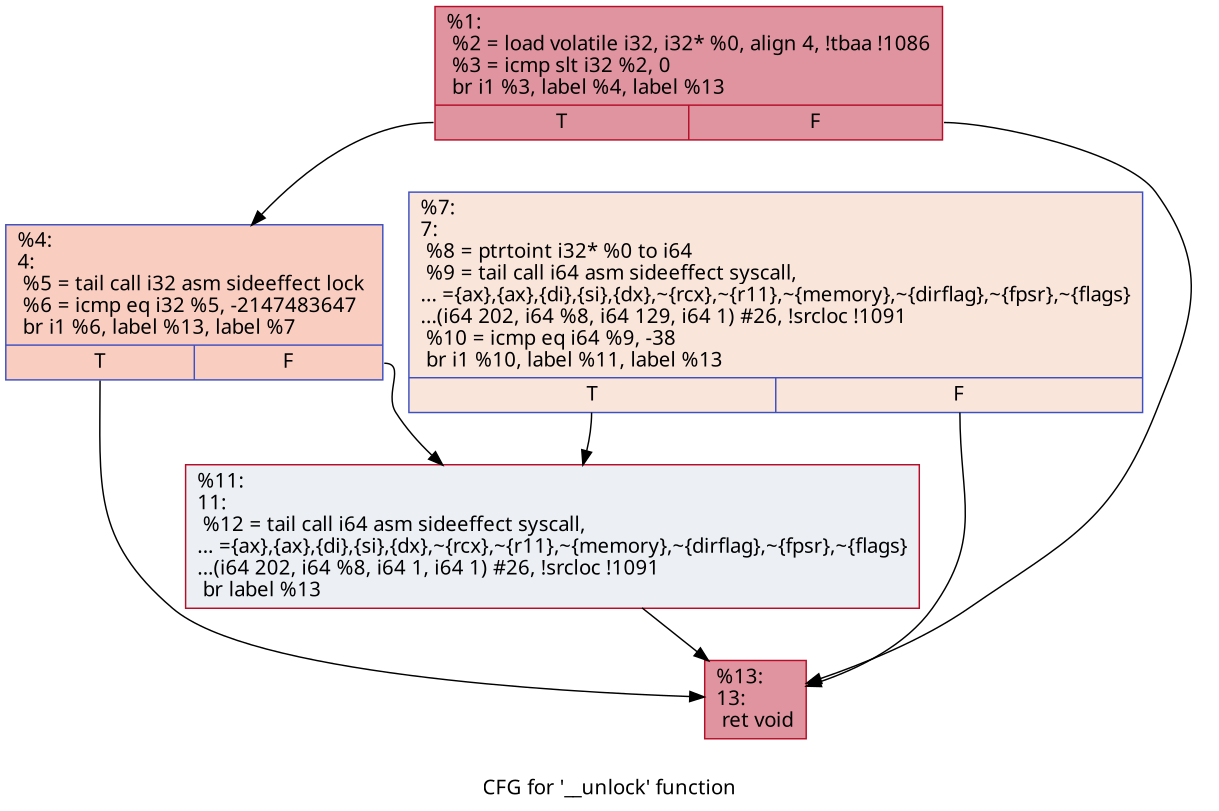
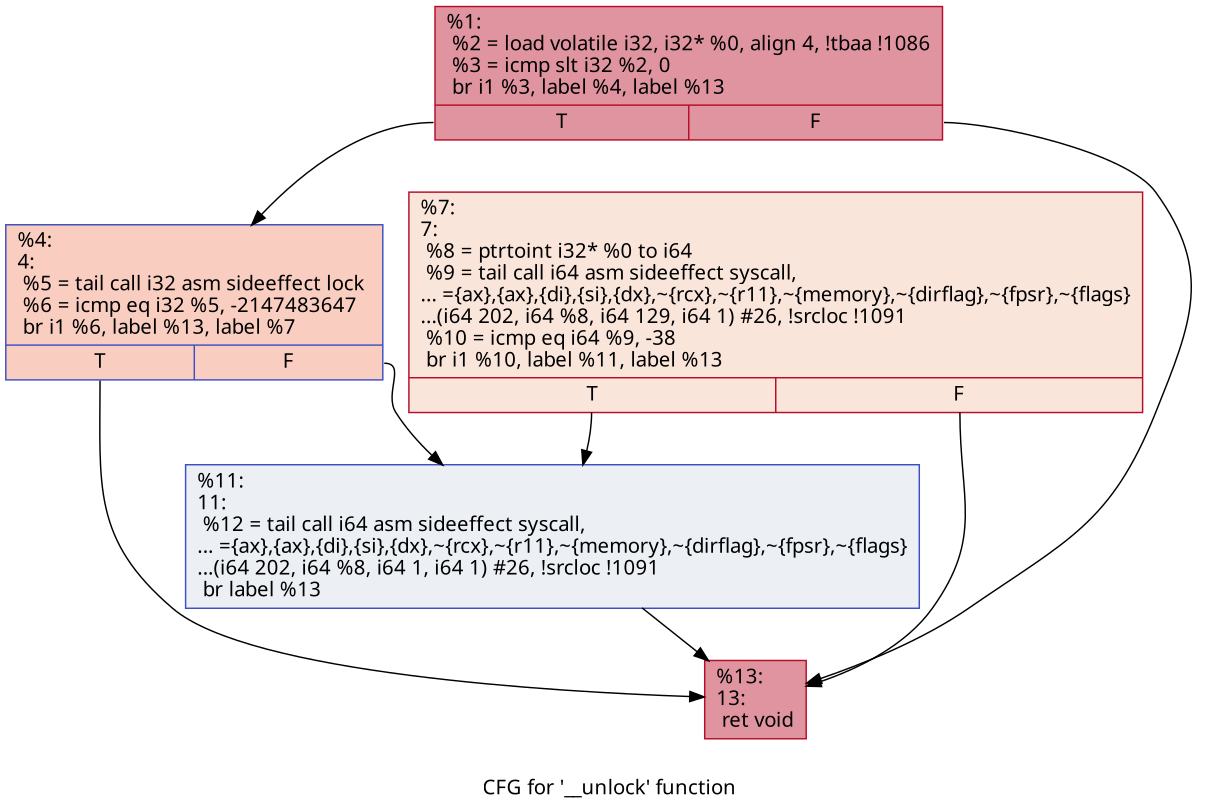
node "%7:": color #3d50c3ff -> #b70d28ff
node "%11:": color #b70d28ff -> #3d50c3ff
